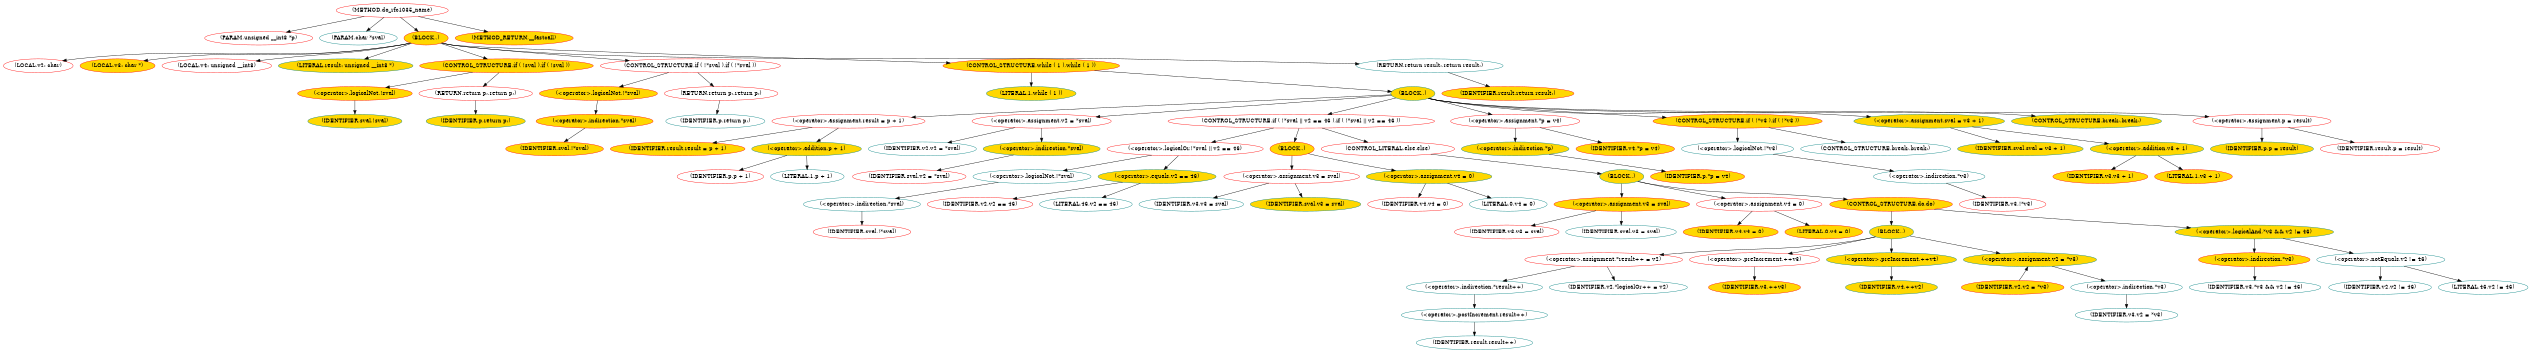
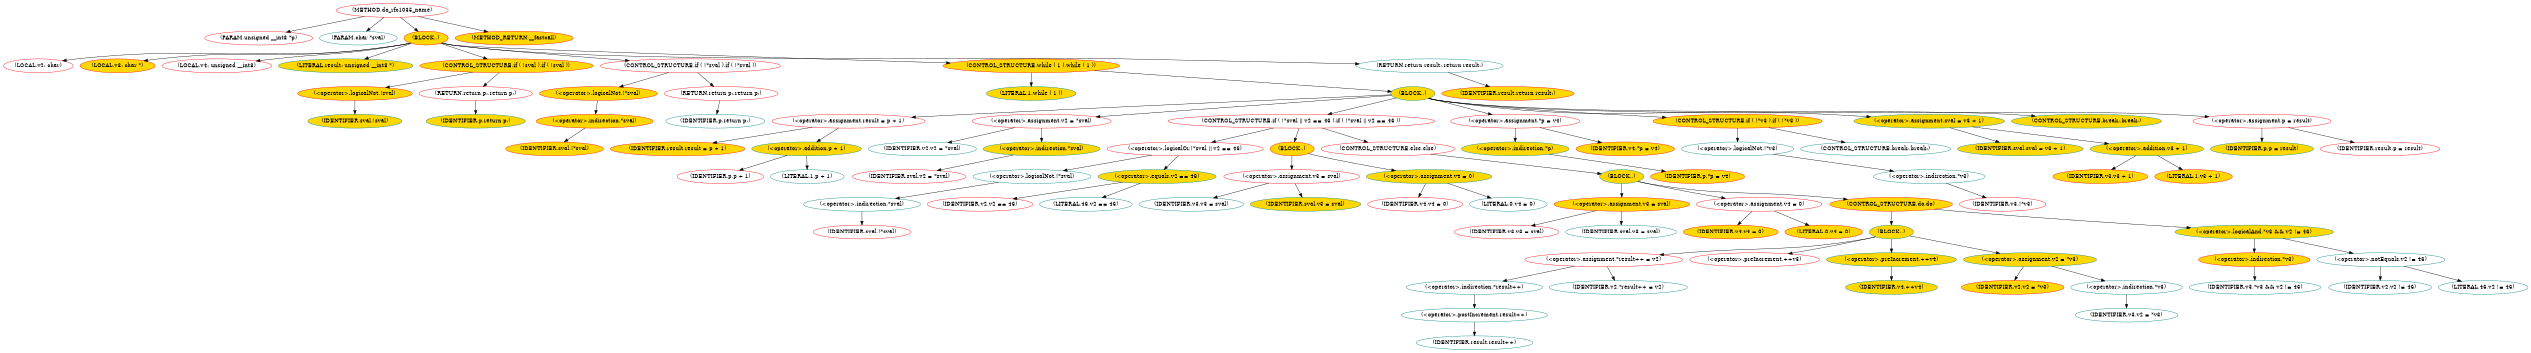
node "(CONTROL_LITERAL,else,else)": label "(CONTROL_LITERAL,else,else)" -> "(CONTROL_STRUCTURE,else,else)"
edge "(IDENTIFIER,v2,v2 = *v3)" -> "(<operator>.assignment,v2 = *v3)": reversed
node "(IDENTIFIER,v2,*logicalOr++ = v2)": label "(IDENTIFIER,v2,*logicalOr++ = v2)" -> "(IDENTIFIER,v2,*result++ = v2)"
node "(IDENTIFIER,v3,++v3)": removed
node "(IDENTIFIER,v4,++v2)": label "(IDENTIFIER,v4,++v2)" -> "(IDENTIFIER,v4,++v4)"
